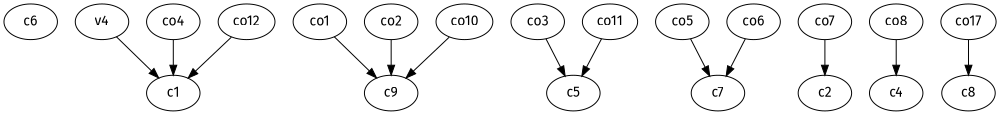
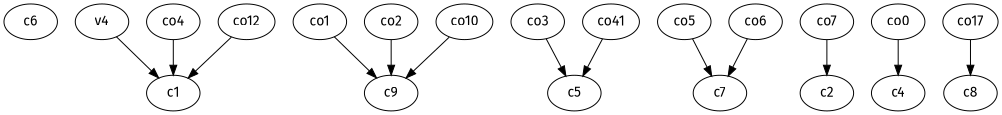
node "co11": label "co11" -> "co41"
node "co8": label "co8" -> "co0"
